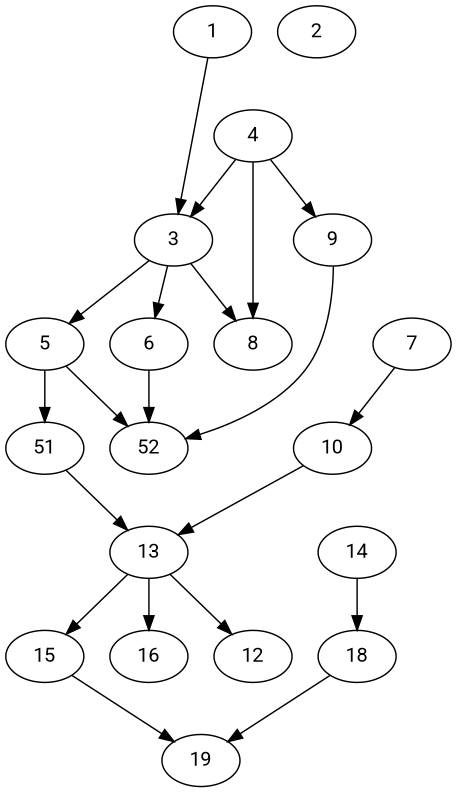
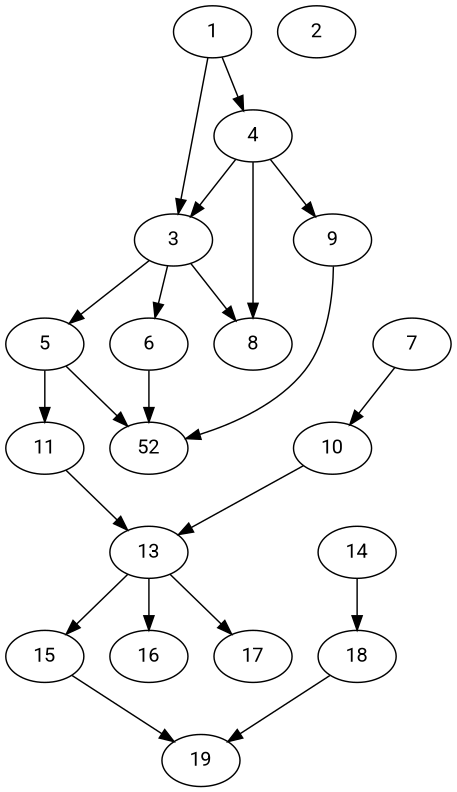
edge "1" -> "4": added
node "51": label "51" -> "11"
node "12": label "12" -> "17"
